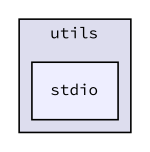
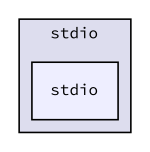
cluster "utils": label "utils" -> "stdio"
